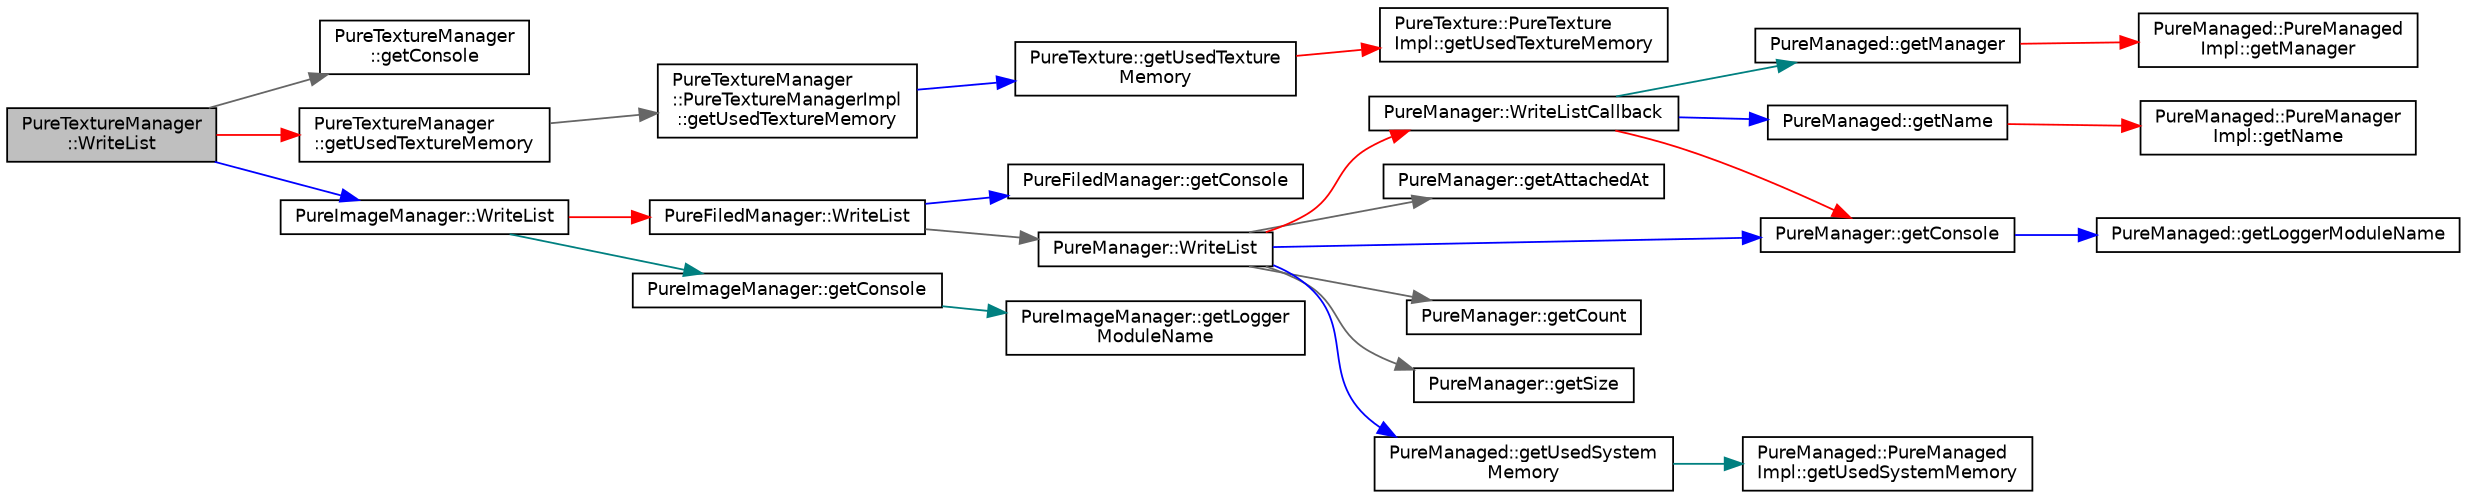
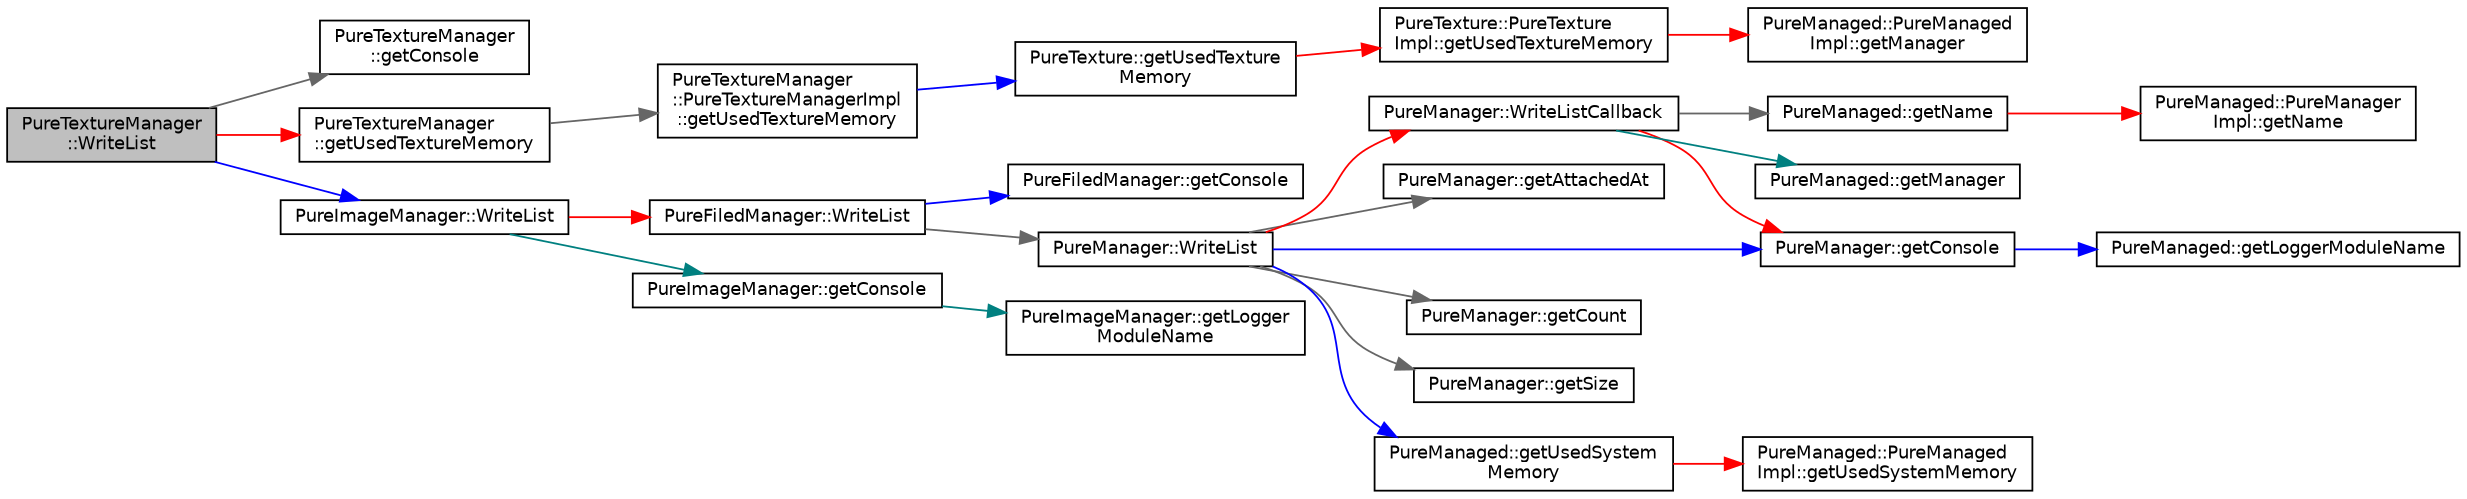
edge "PureManaged::getManager" -> "PureManaged::PureManaged Impl::getManager": now "PureTexture::PureTexture Impl::getUsedTextureMemory" -> "PureManaged::PureManaged Impl::getManager"
edge "PureManager::WriteListCallback" -> "PureManaged::getName": color blue -> gray40
edge "PureManaged::getUsedSystem Memory" -> "PureManaged::PureManaged Impl::getUsedSystemMemory": color teal -> red
